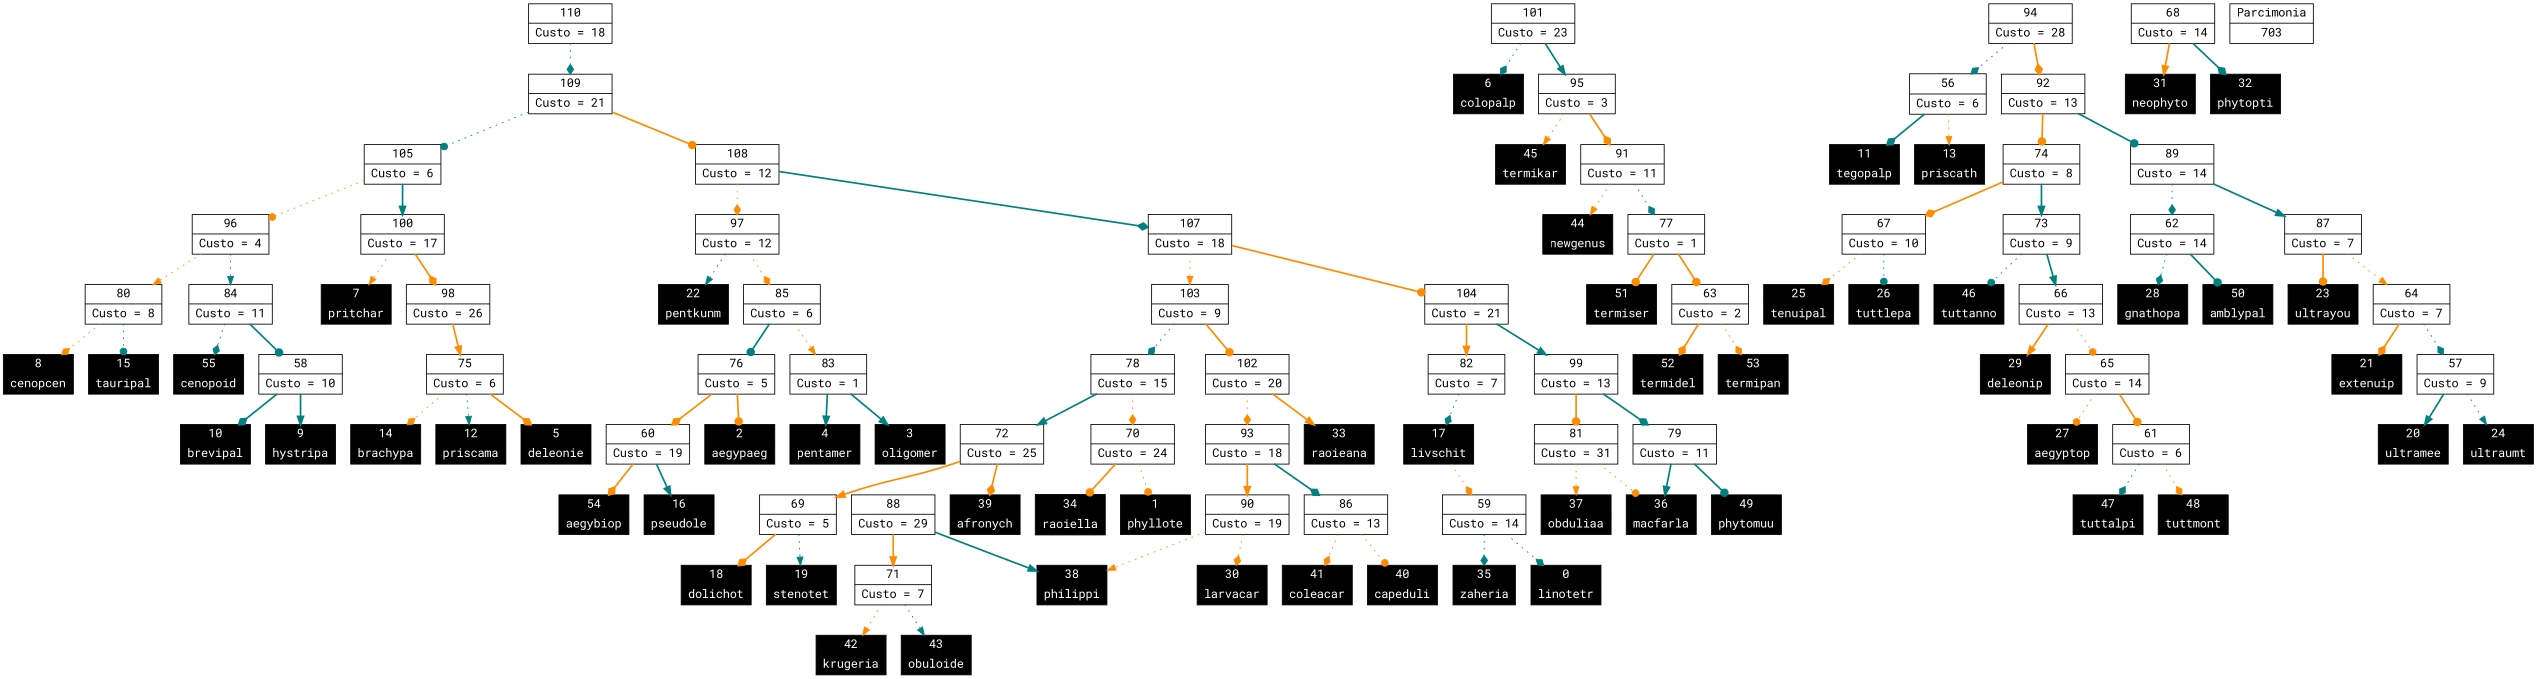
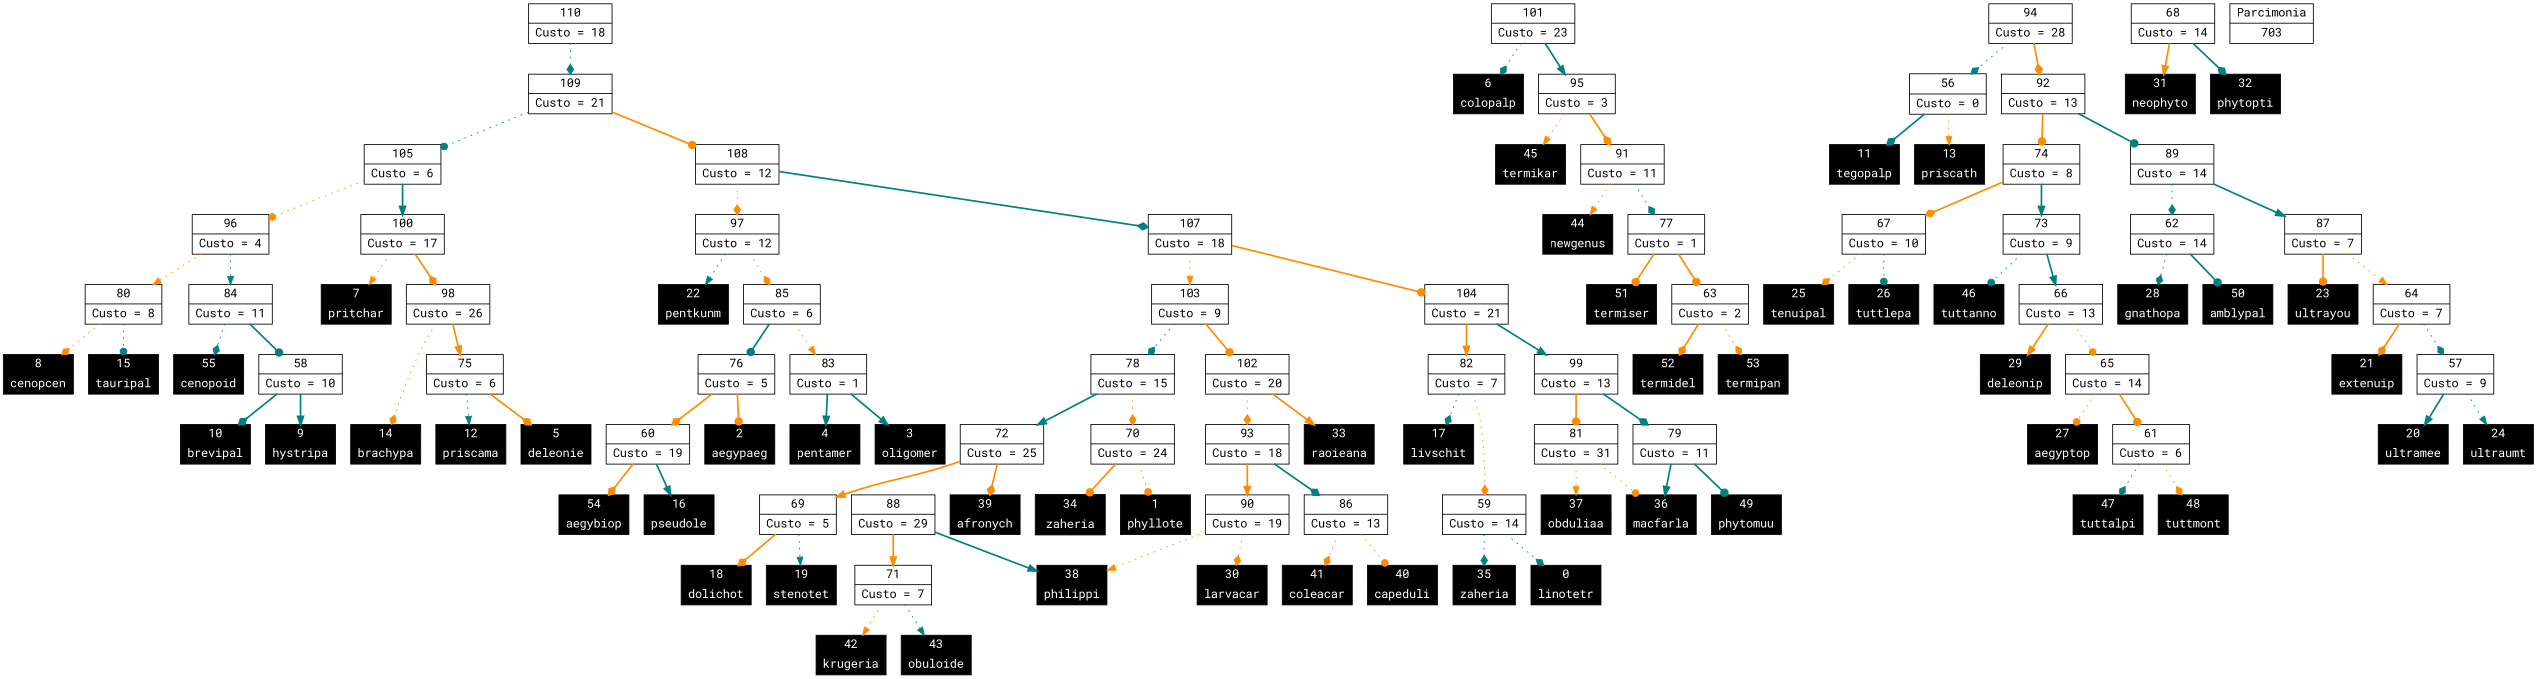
node "56": text "Custo = 6" -> "Custo = 0"
edge "75" -> "14": now "98" -> "14"
edge "17" -> "59": now "82" -> "59"
node "34": text "raoiella" -> "zaheria"
